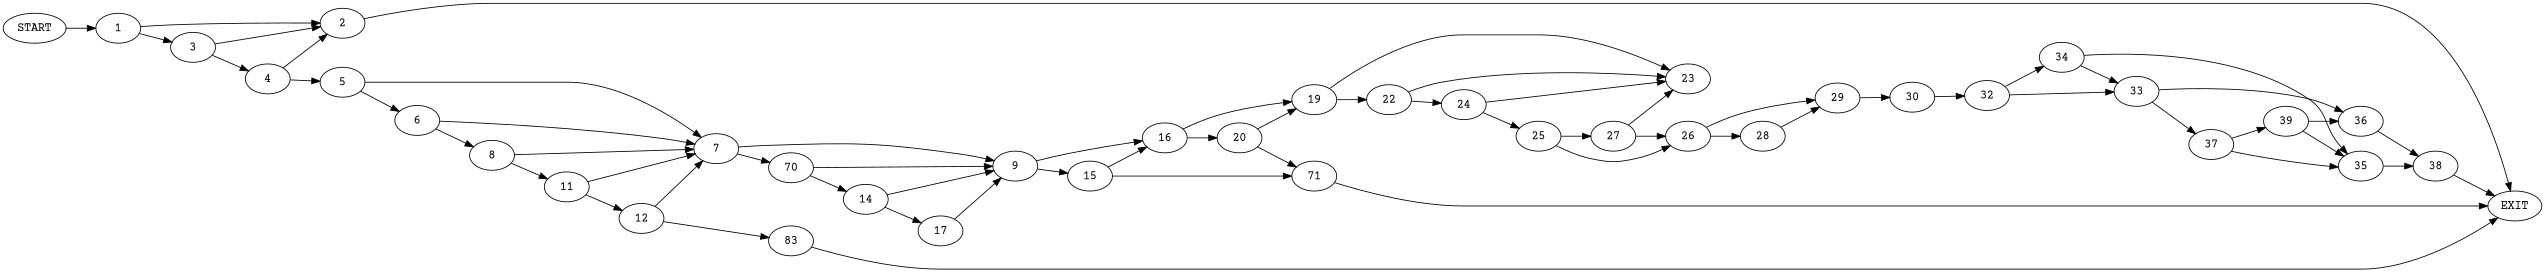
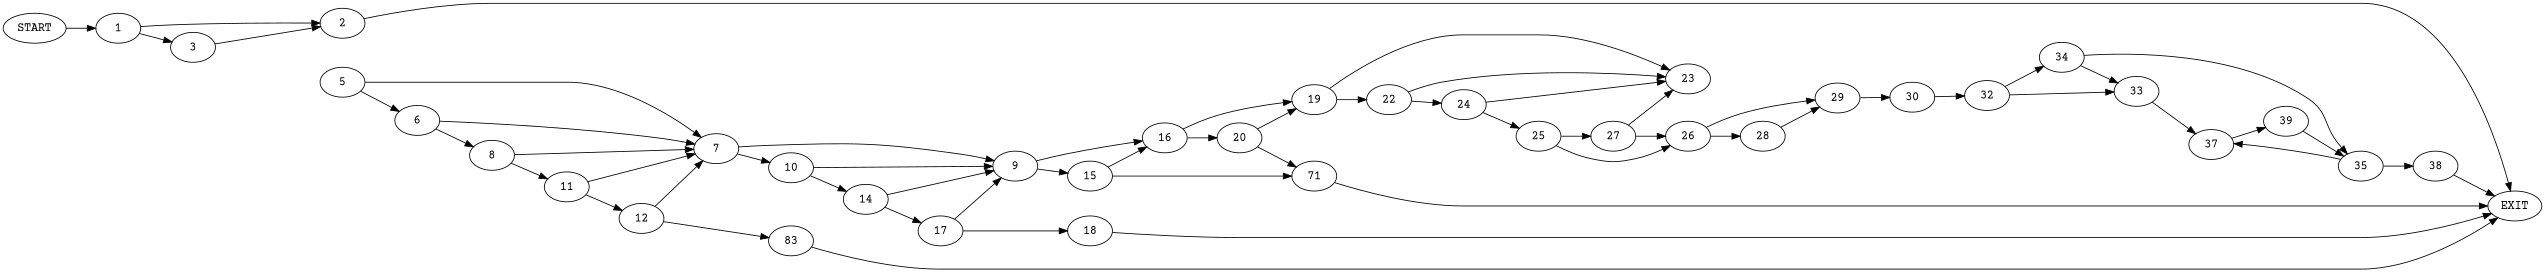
node "4": removed
node "36": removed
edge "37" -> "35": reversed
node "70": label "70" -> "10"
node "18": added
